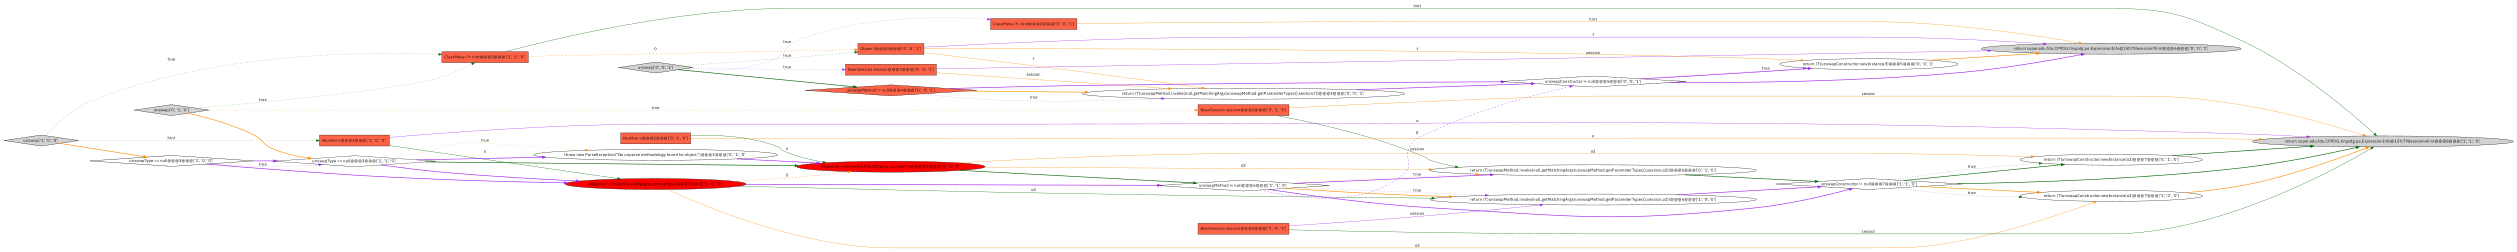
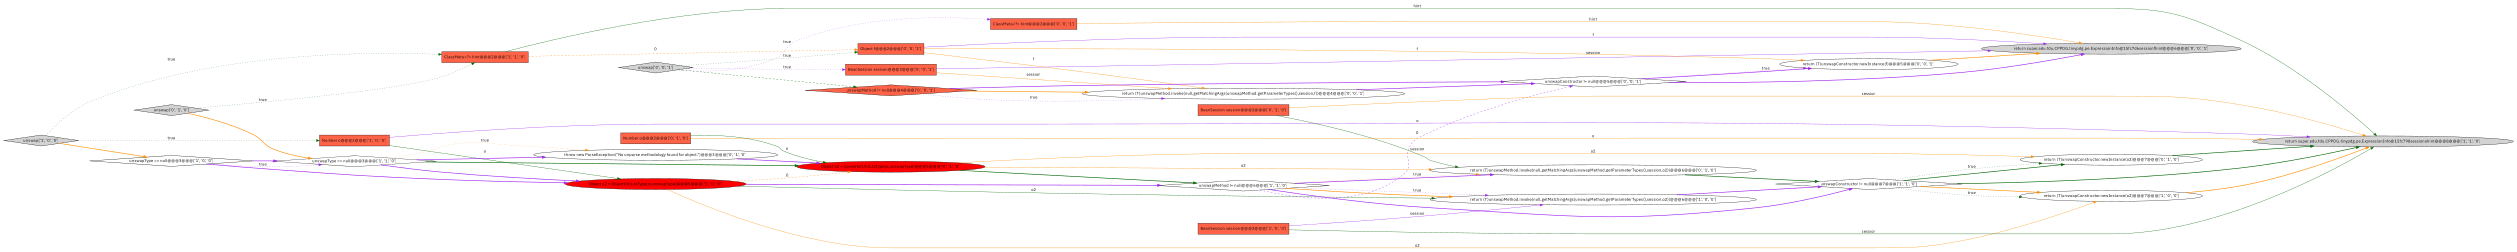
edge "unswap['0', '0', '1']" -> "unswapMethod != null@@@4@@@['0', '0', '1']": style bold -> dashed
edge "unswap['0', '1', '0']" -> "BeanSession session@@@2@@@['0', '1', '0']": removed, label "true"
edge "unswap['1', '0', '0']" -> "Number o@@@2@@@['1', '0', '0']": label "hint" -> "true"
